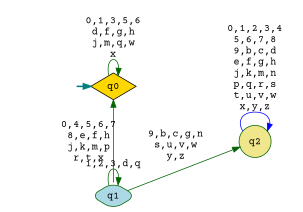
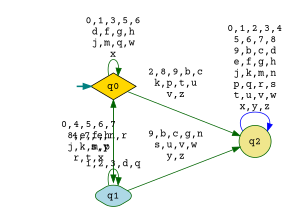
edge "q0" -> "q2": added, label "2,8,9,b,c k,p,t,u v,z"
edge "q0" -> "q1": added, label "4,7,e,n,r s,y"
